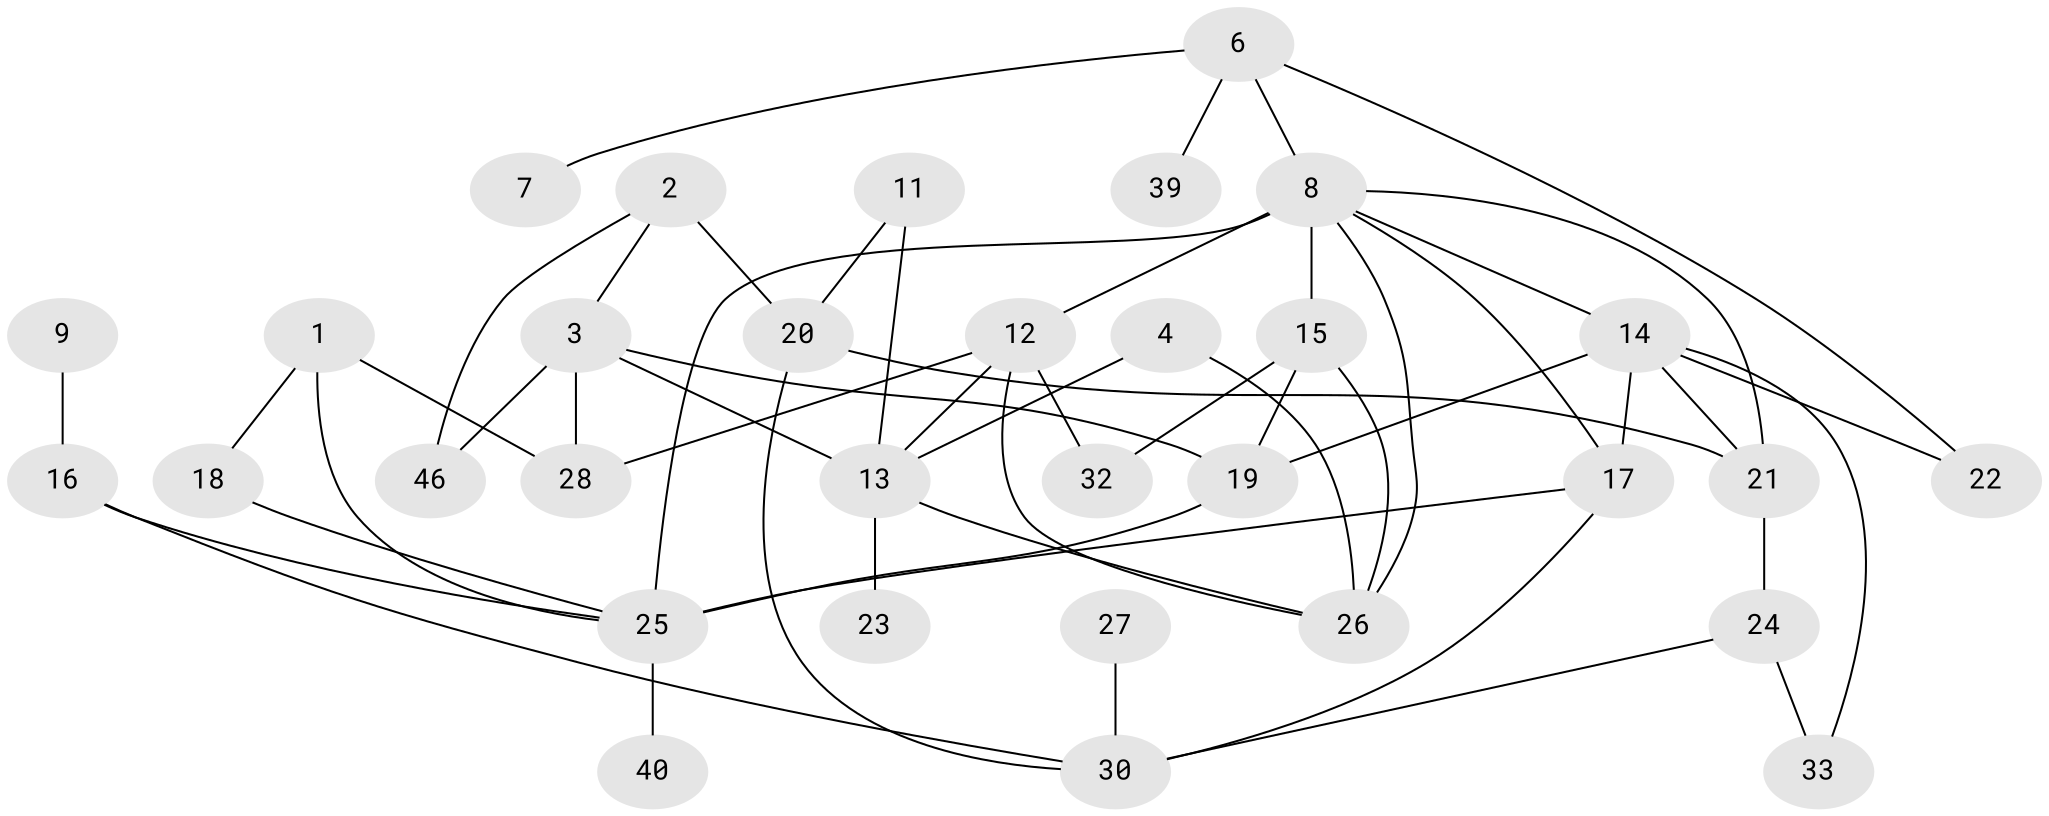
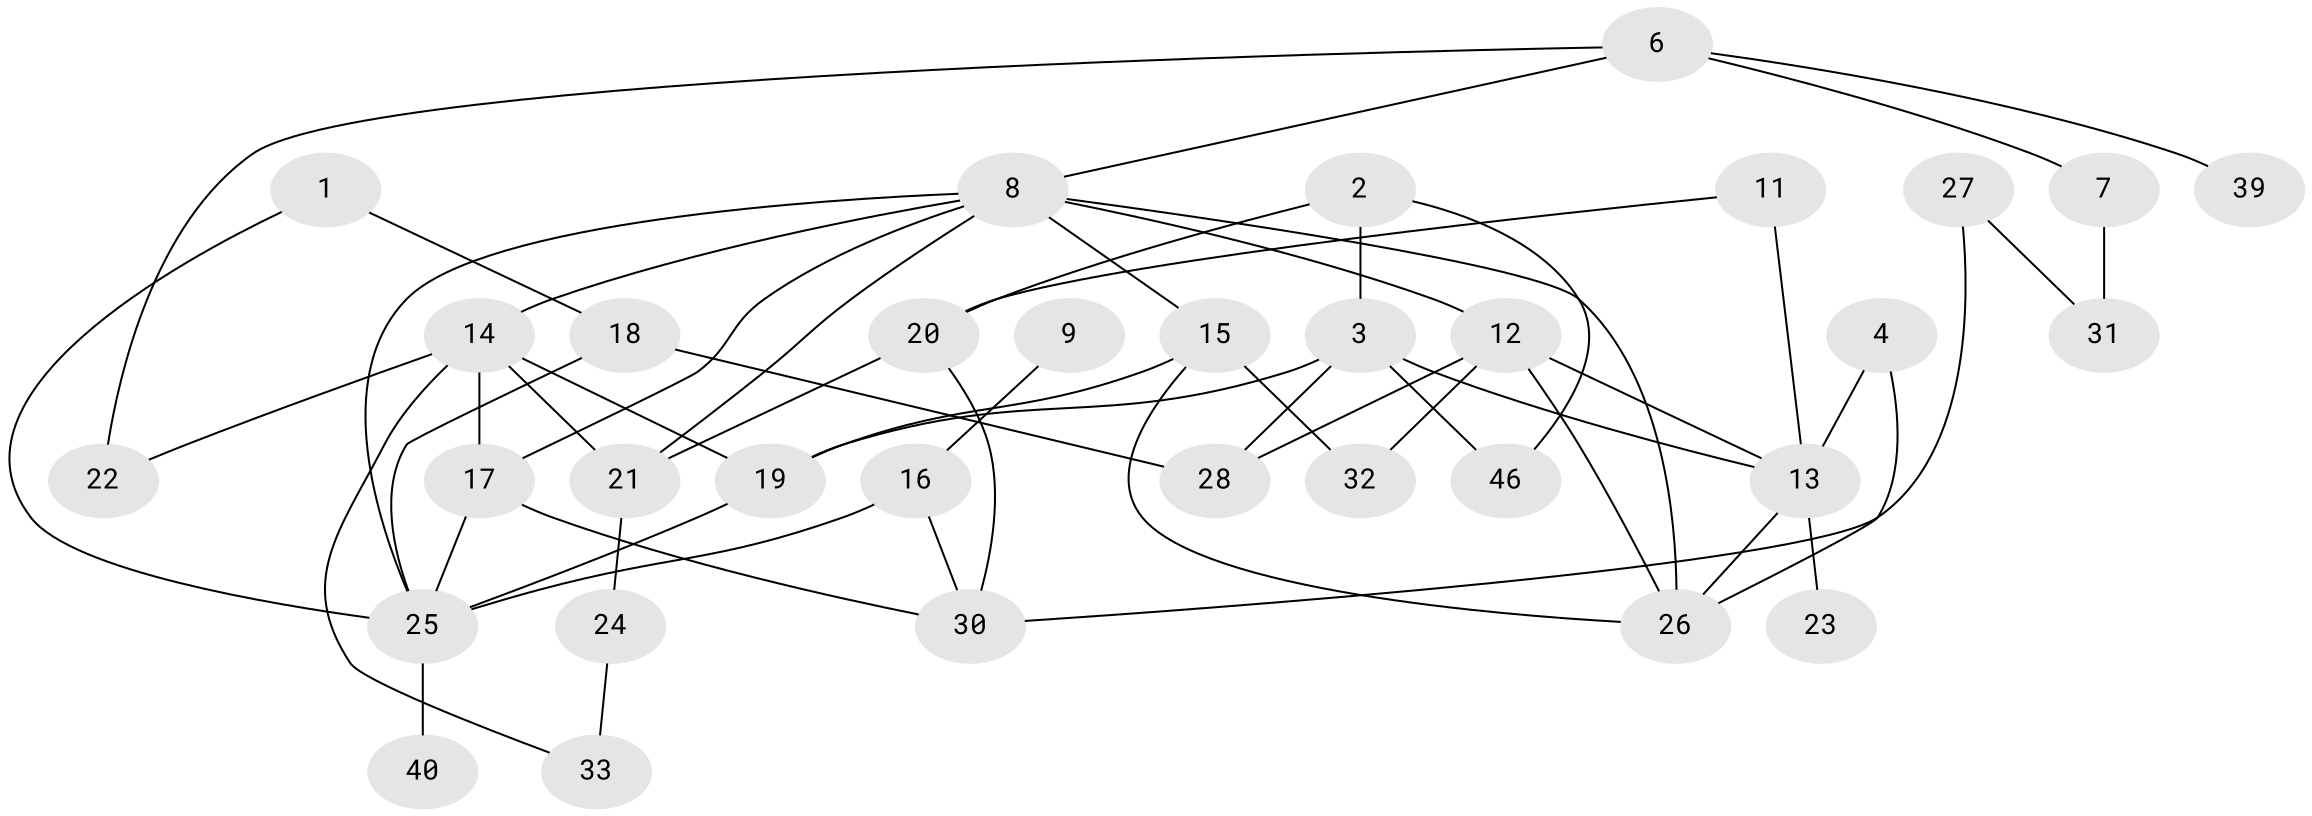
node "31": added
edge "1" -- "28": now "18" -- "28"
edge "24" -- "30": removed
